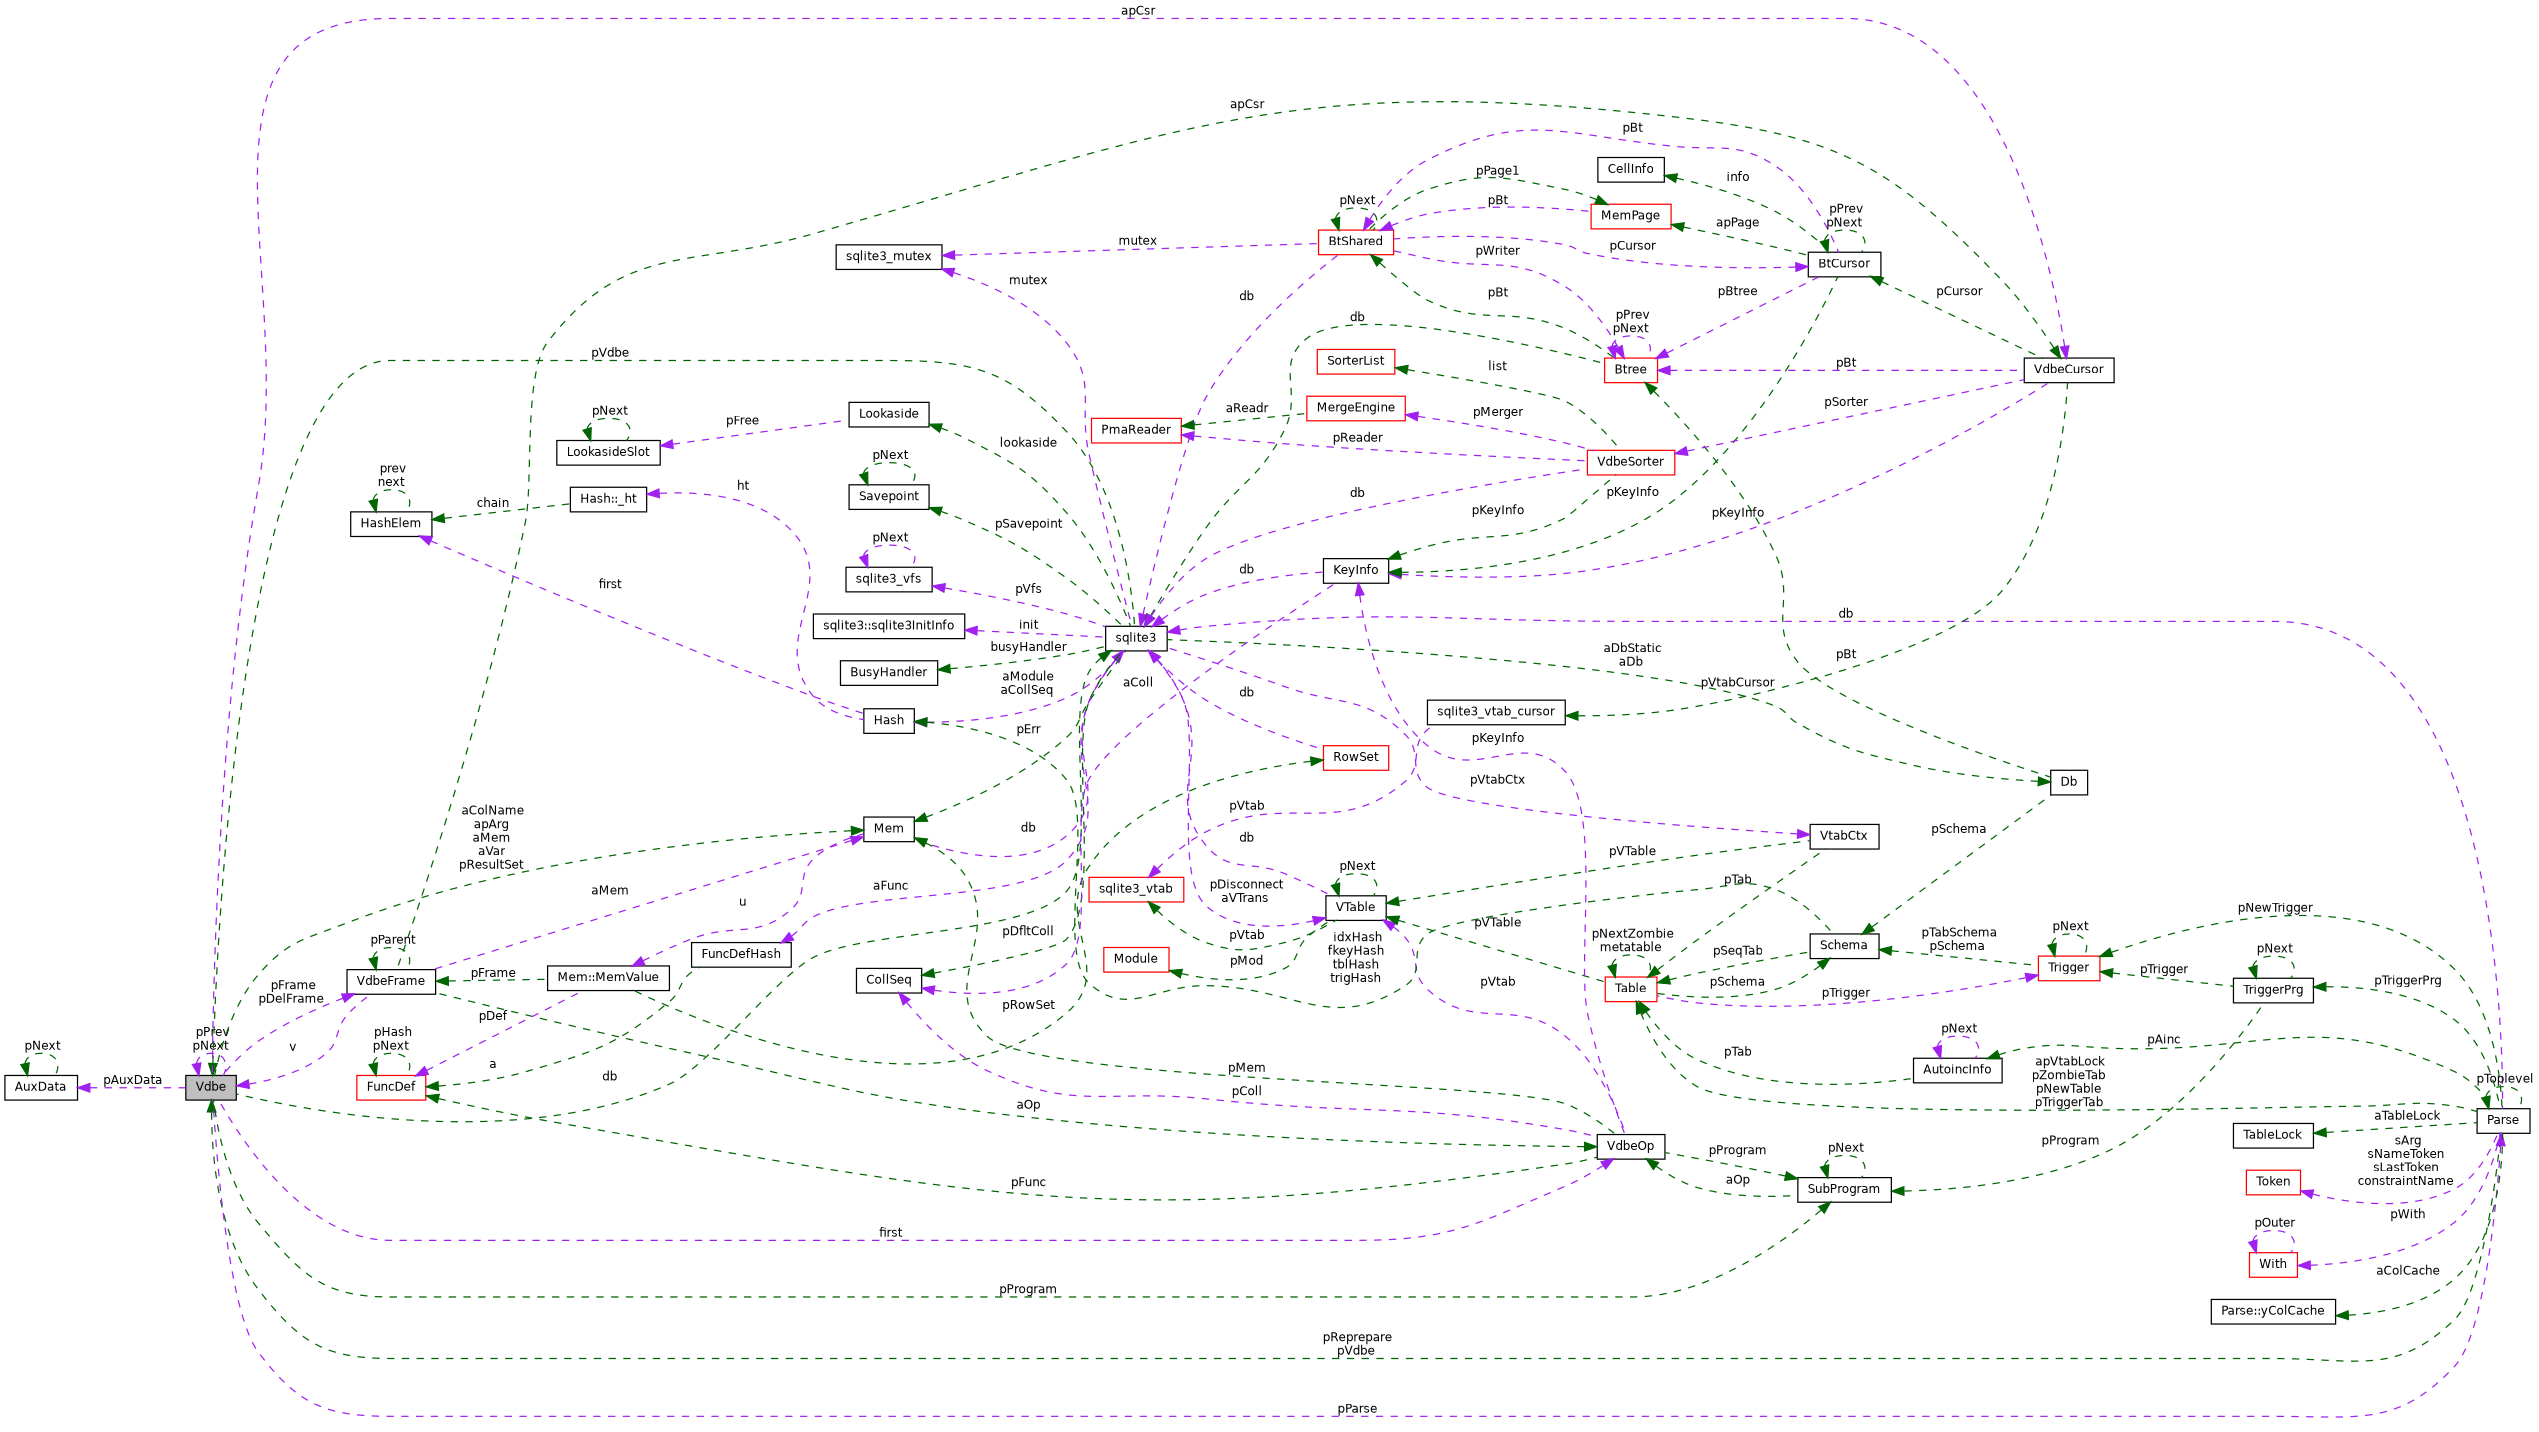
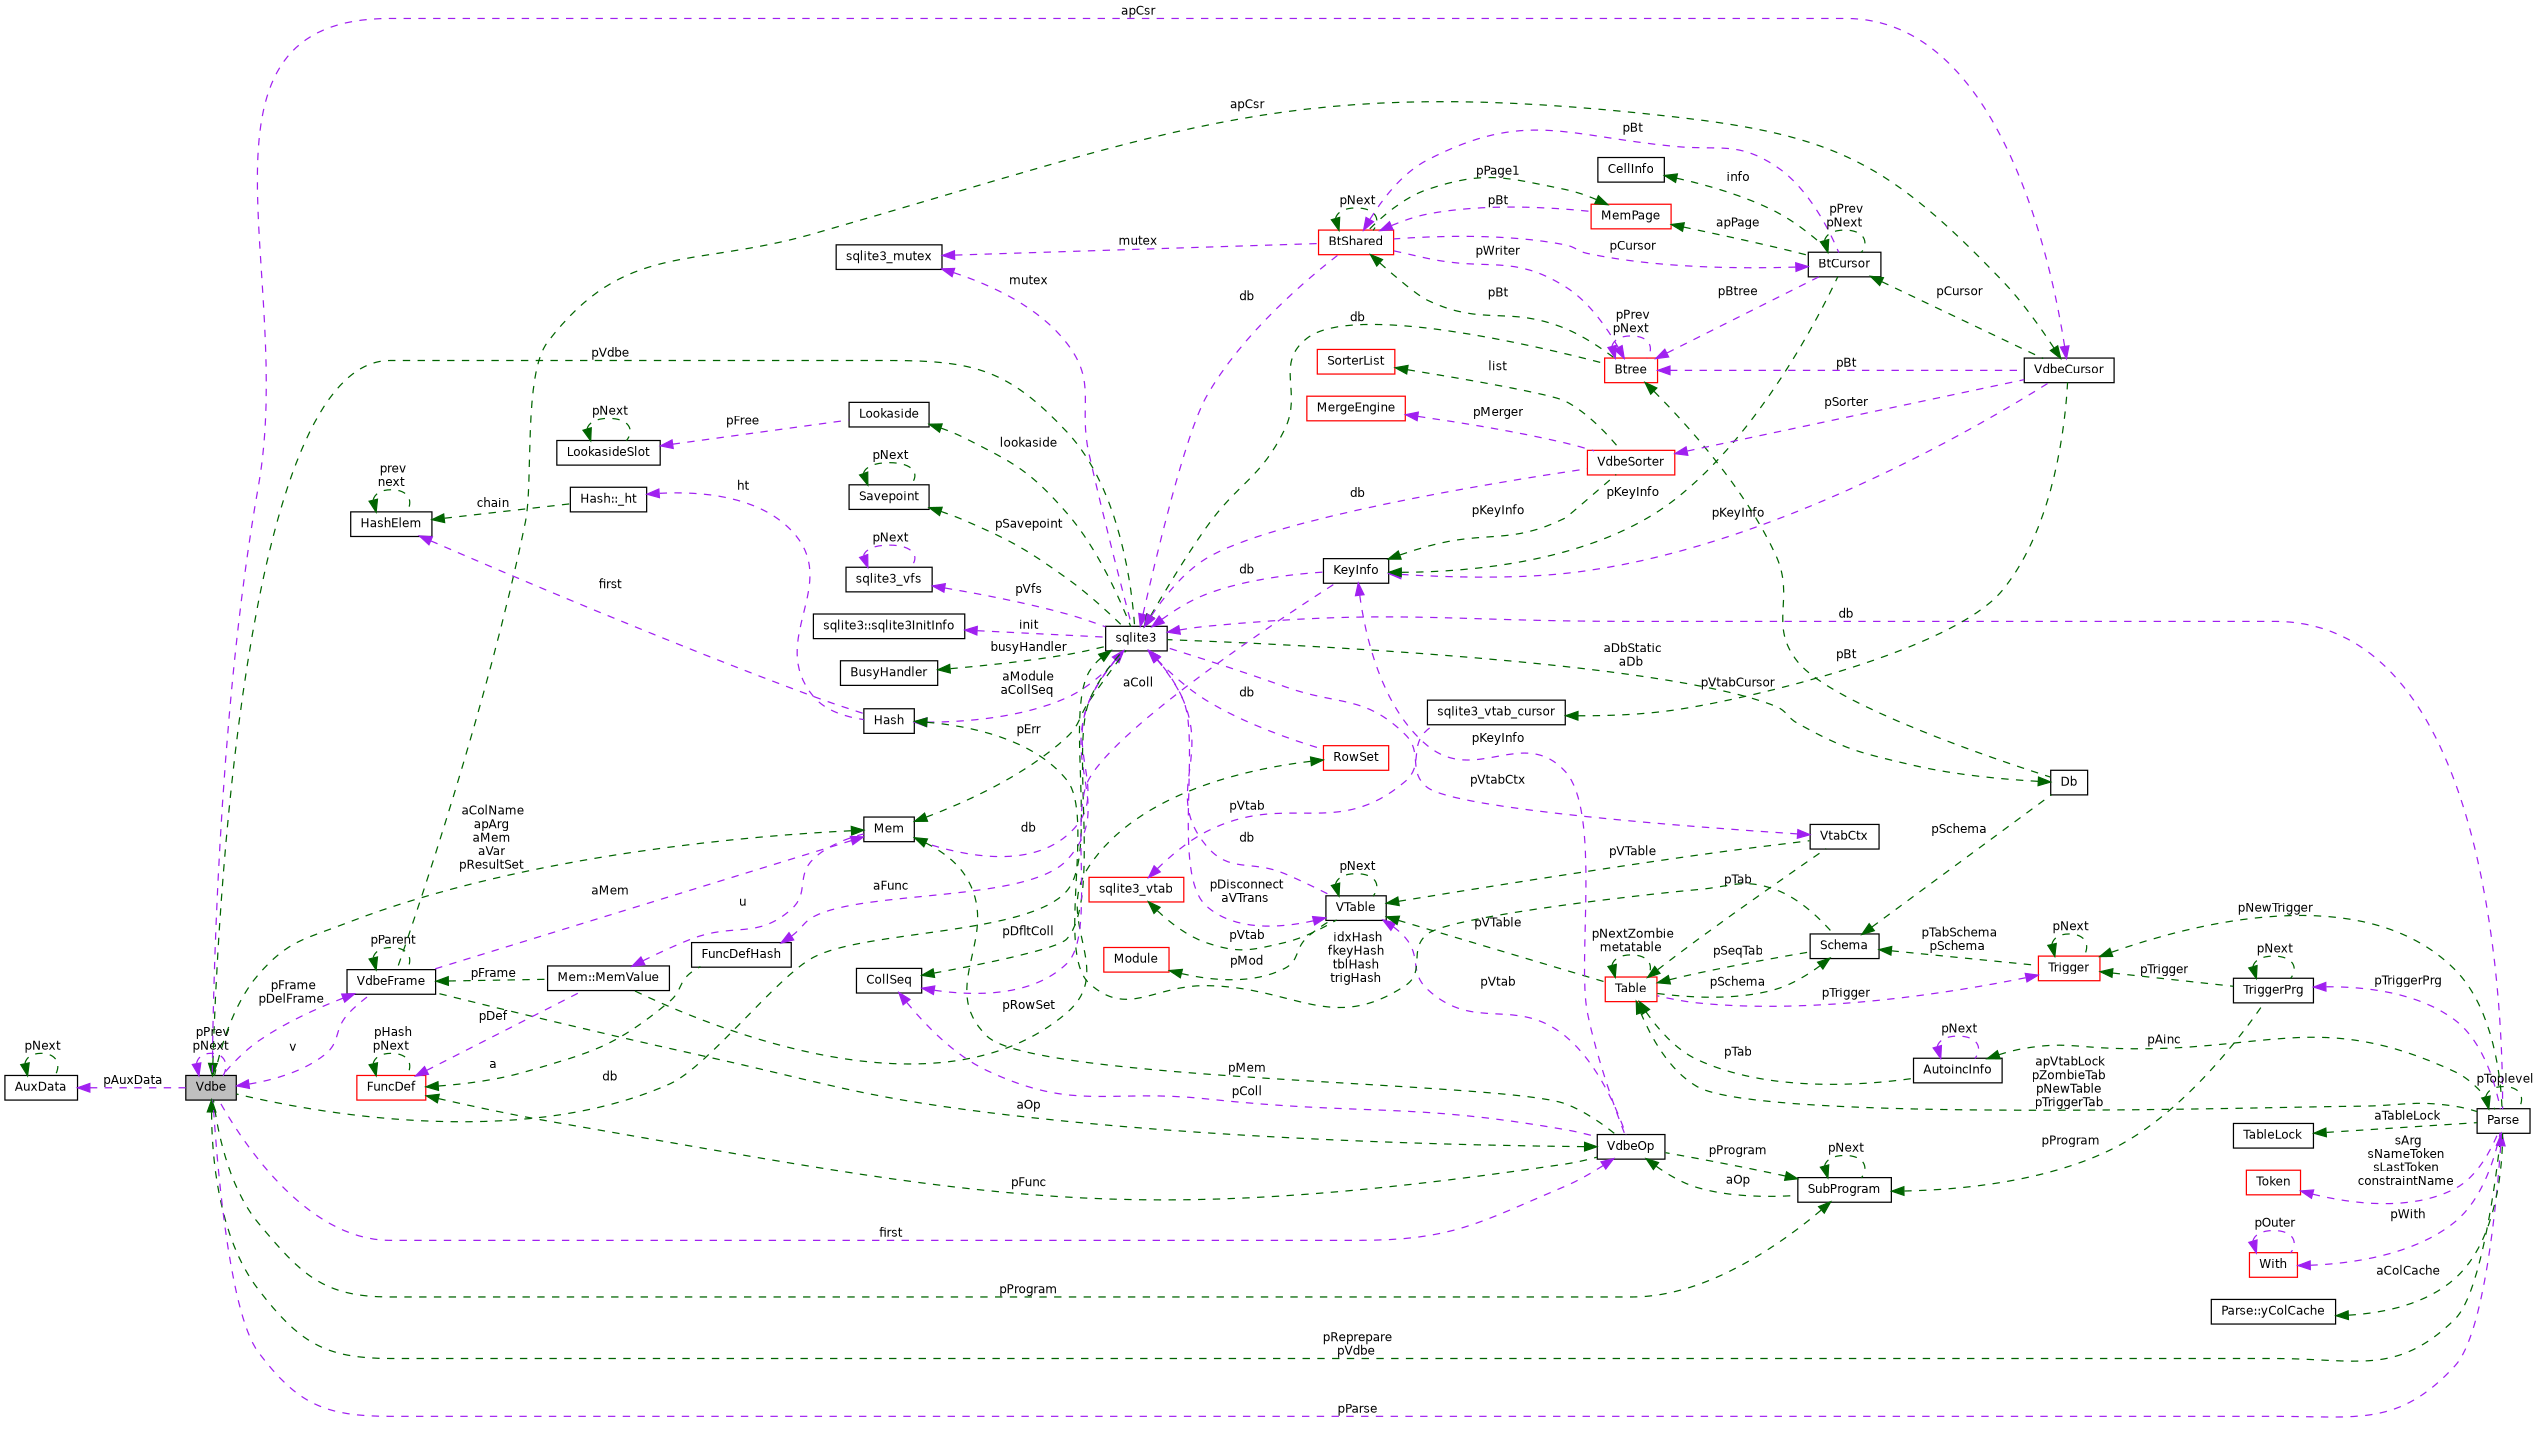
node "PmaReader": removed
edge "Parse" -> "TriggerPrg": color darkgreen -> purple
